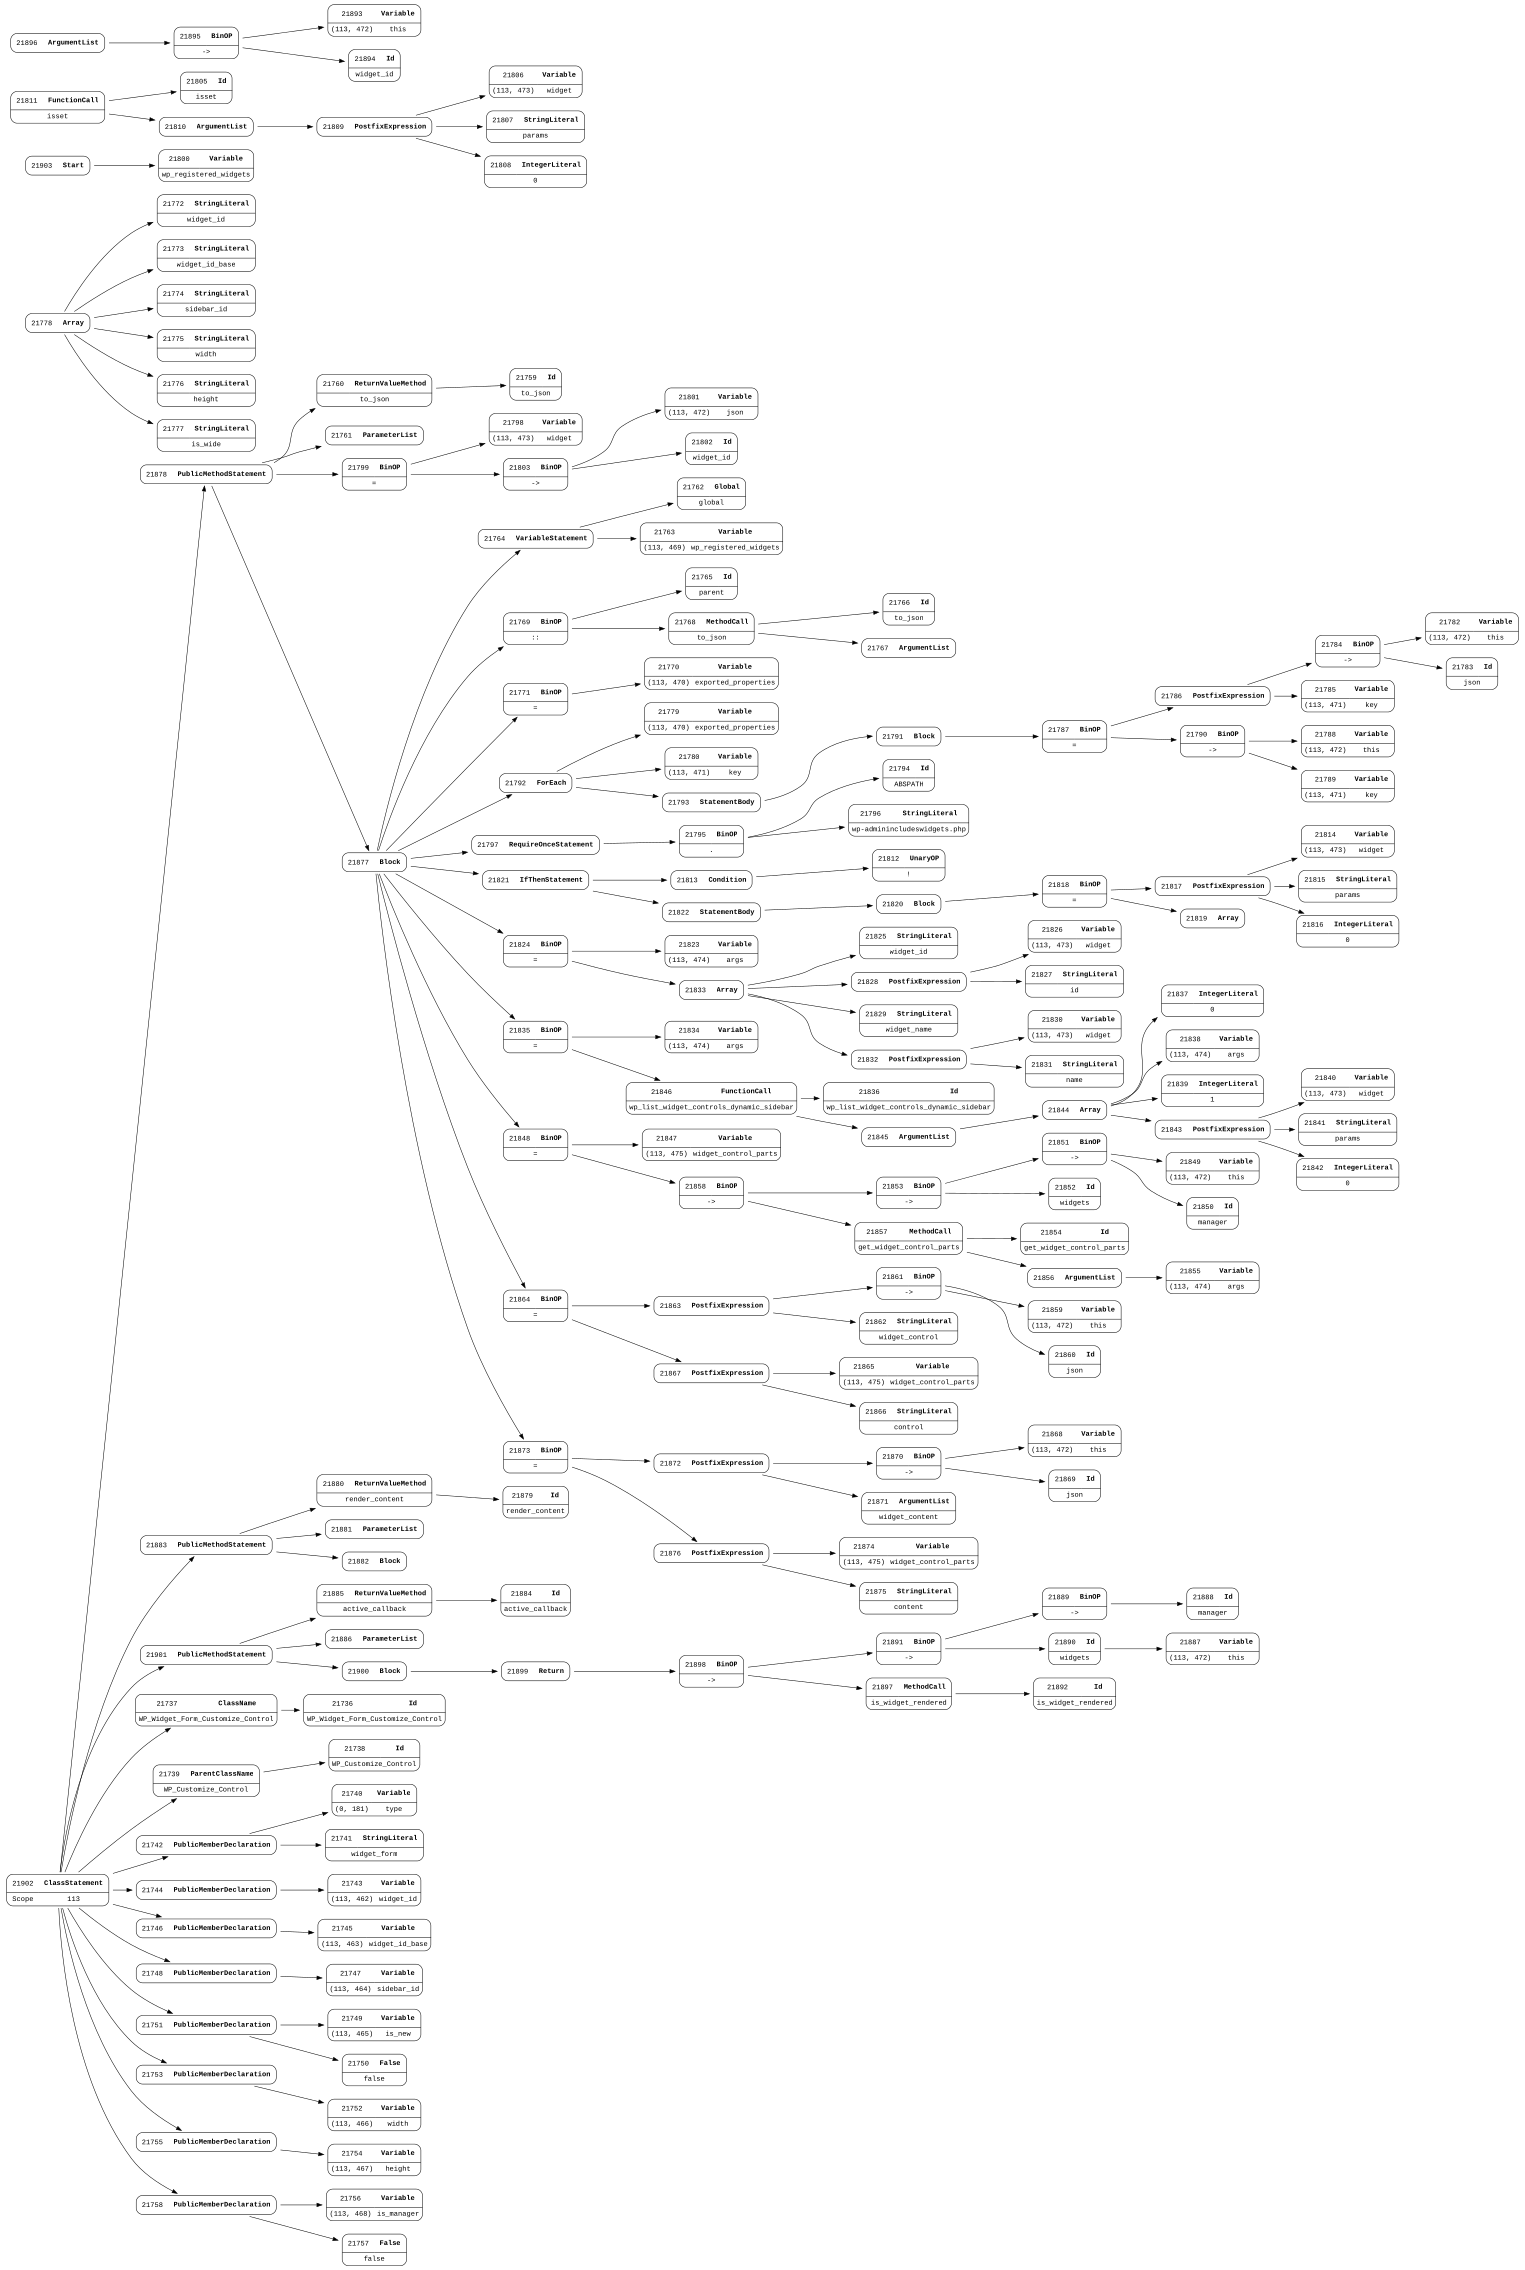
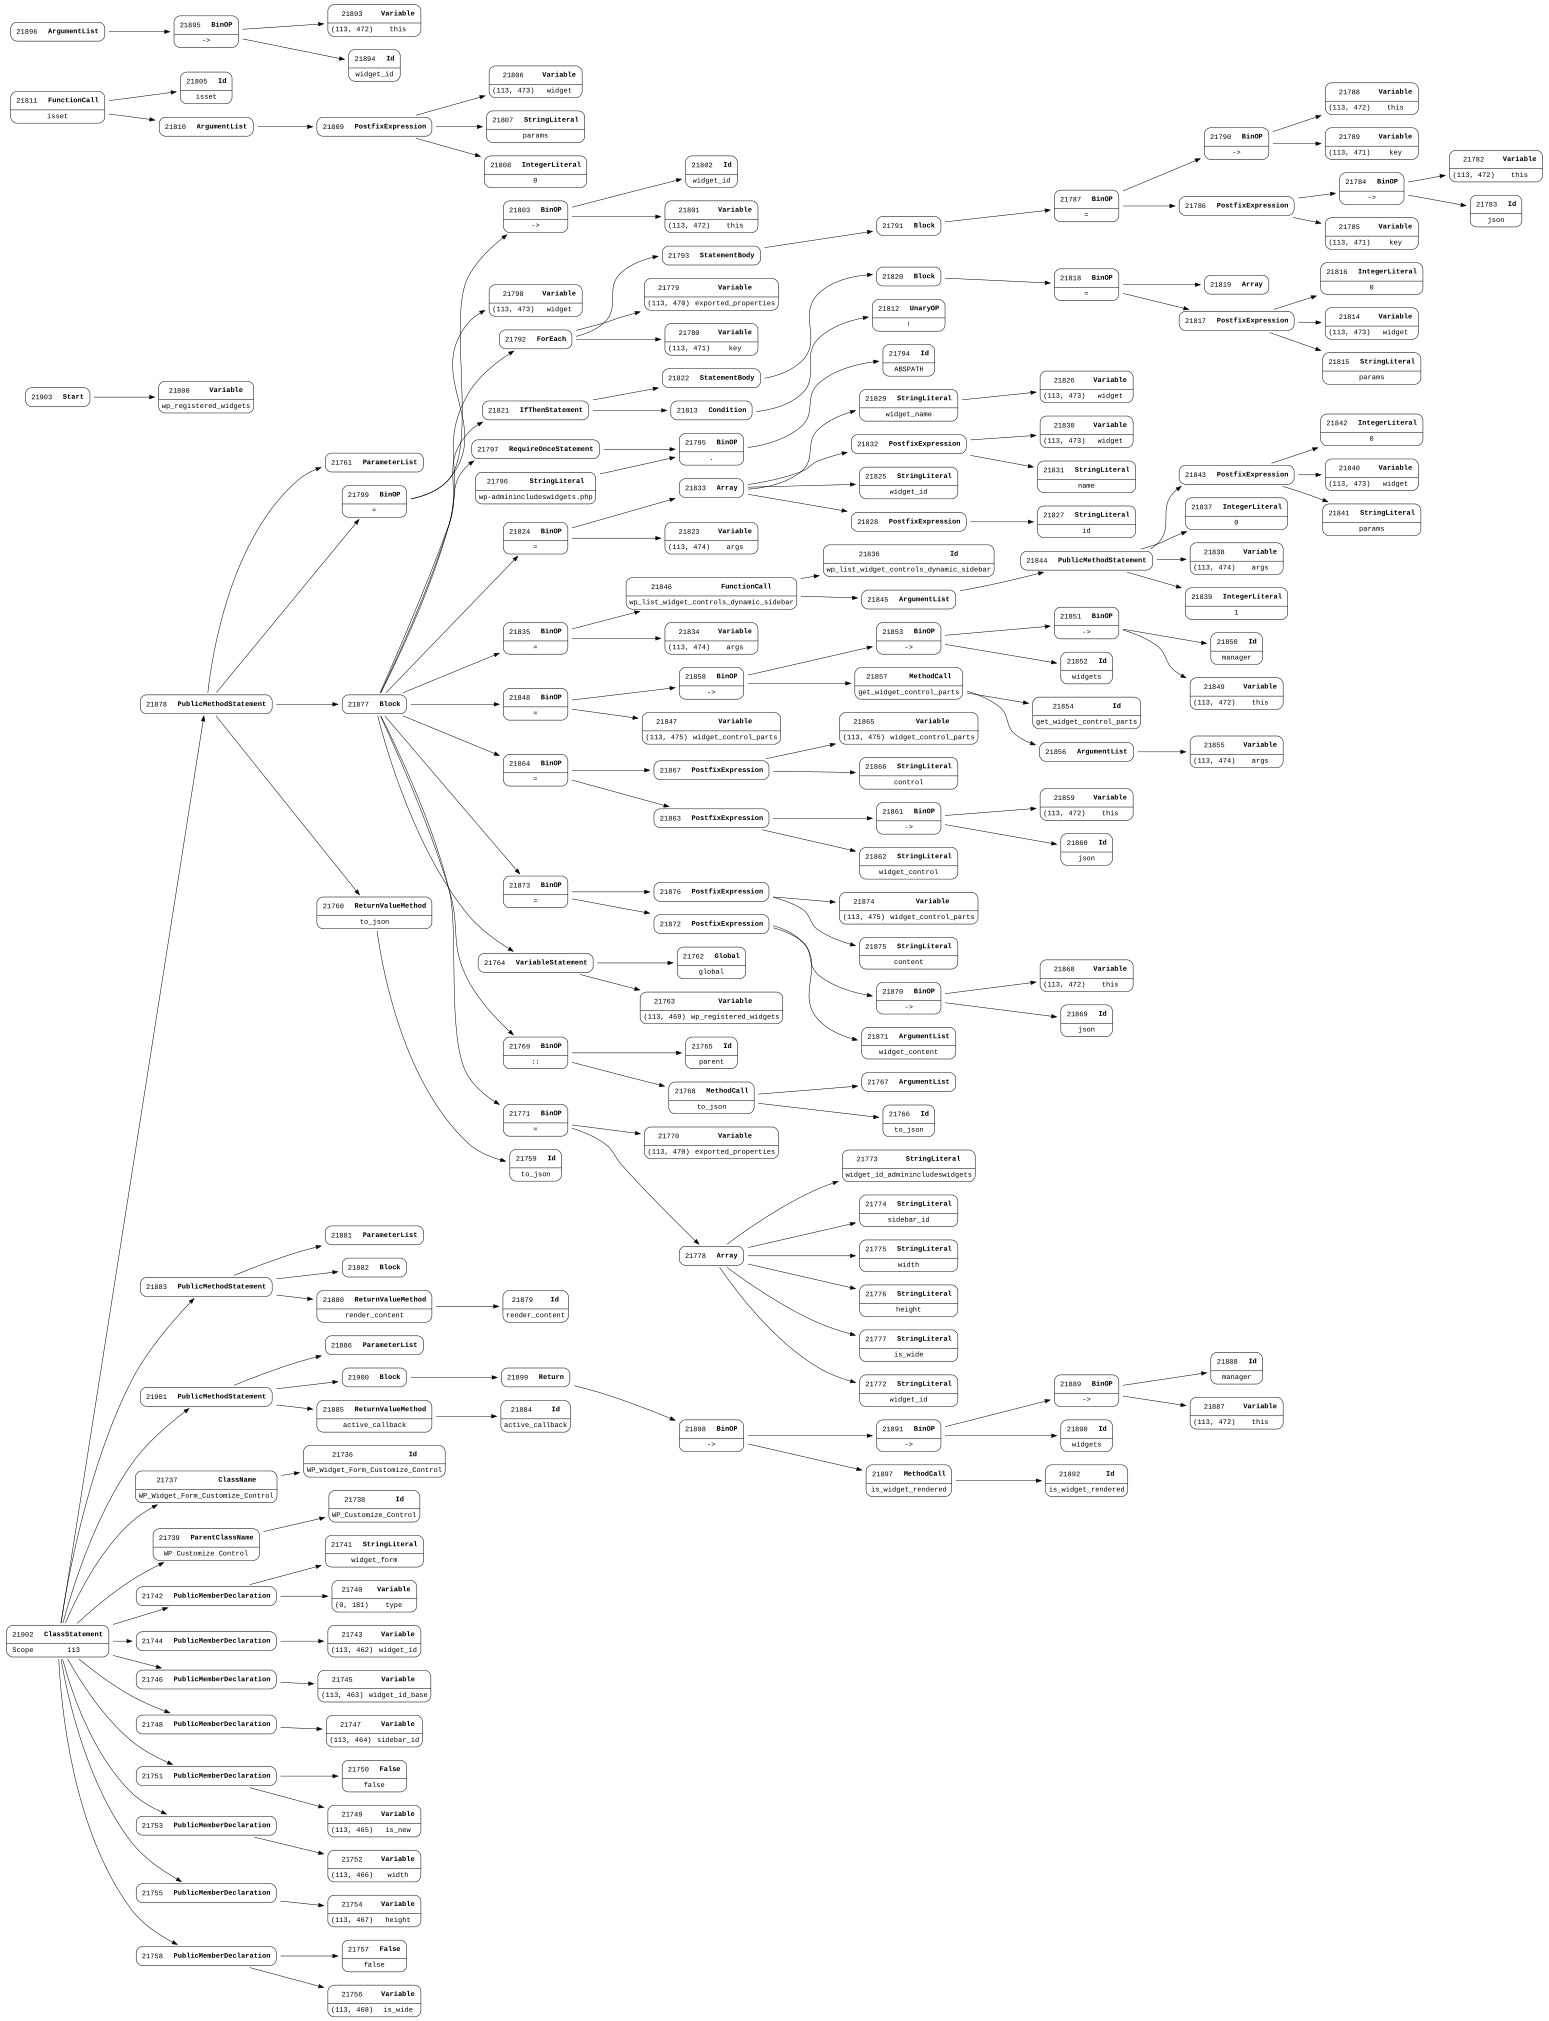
node "21773": text "widget_id_base" -> "widget_id_adminincludeswidgets"
node "21801": text "json" -> "this"
edge "21795" -> "21796": reversed
edge "21828" -> "21826": now "21829" -> "21826"
node "21844": text "Array" -> "PublicMethodStatement"
edge "21771" -> "21778": added
edge "21890" -> "21887": now "21889" -> "21887"
node "21756": text "is_manager" -> "is_wide"
